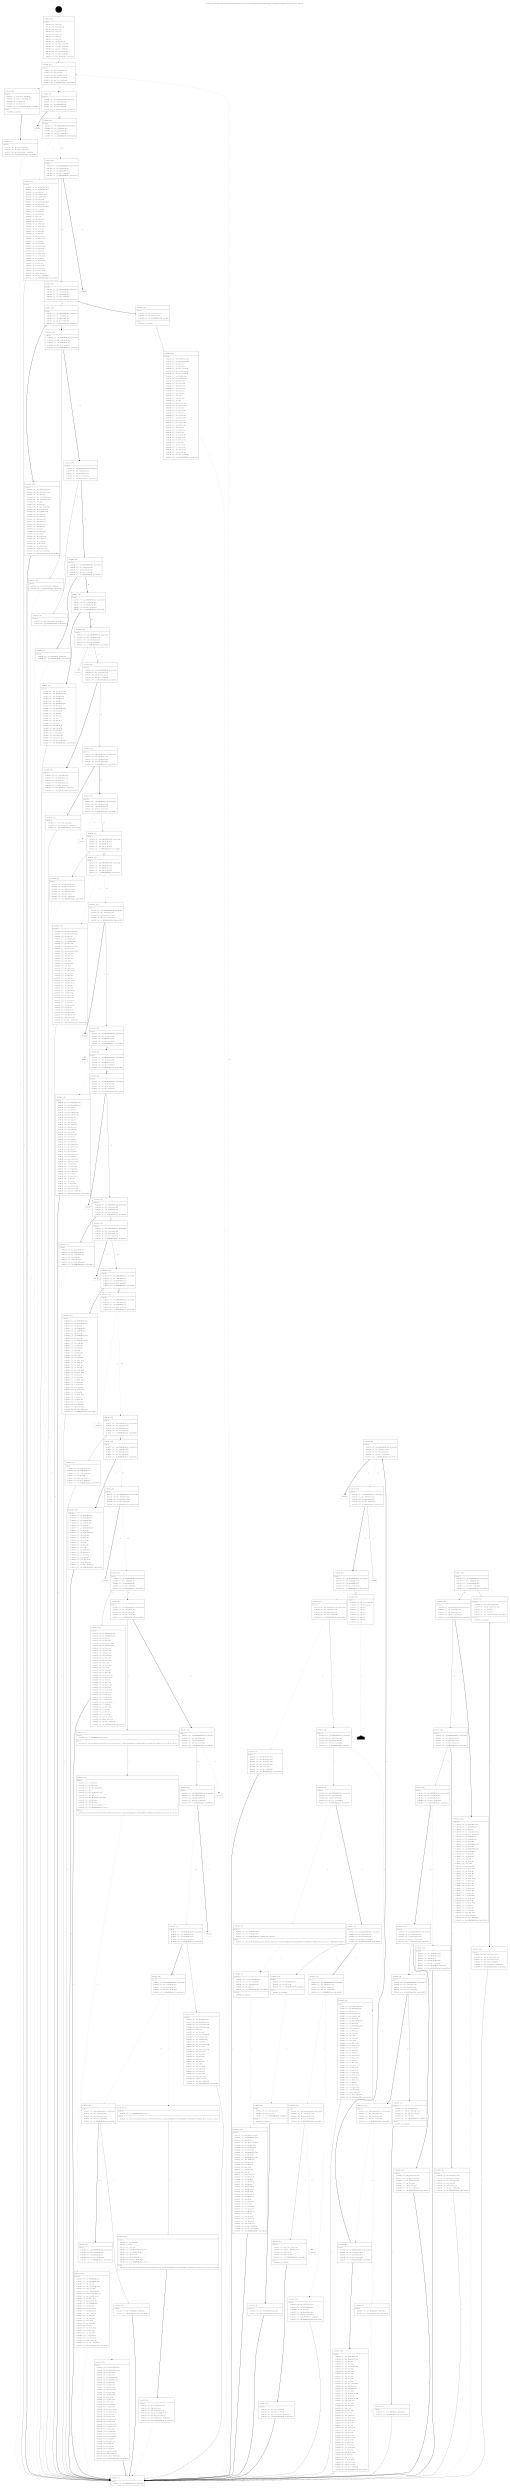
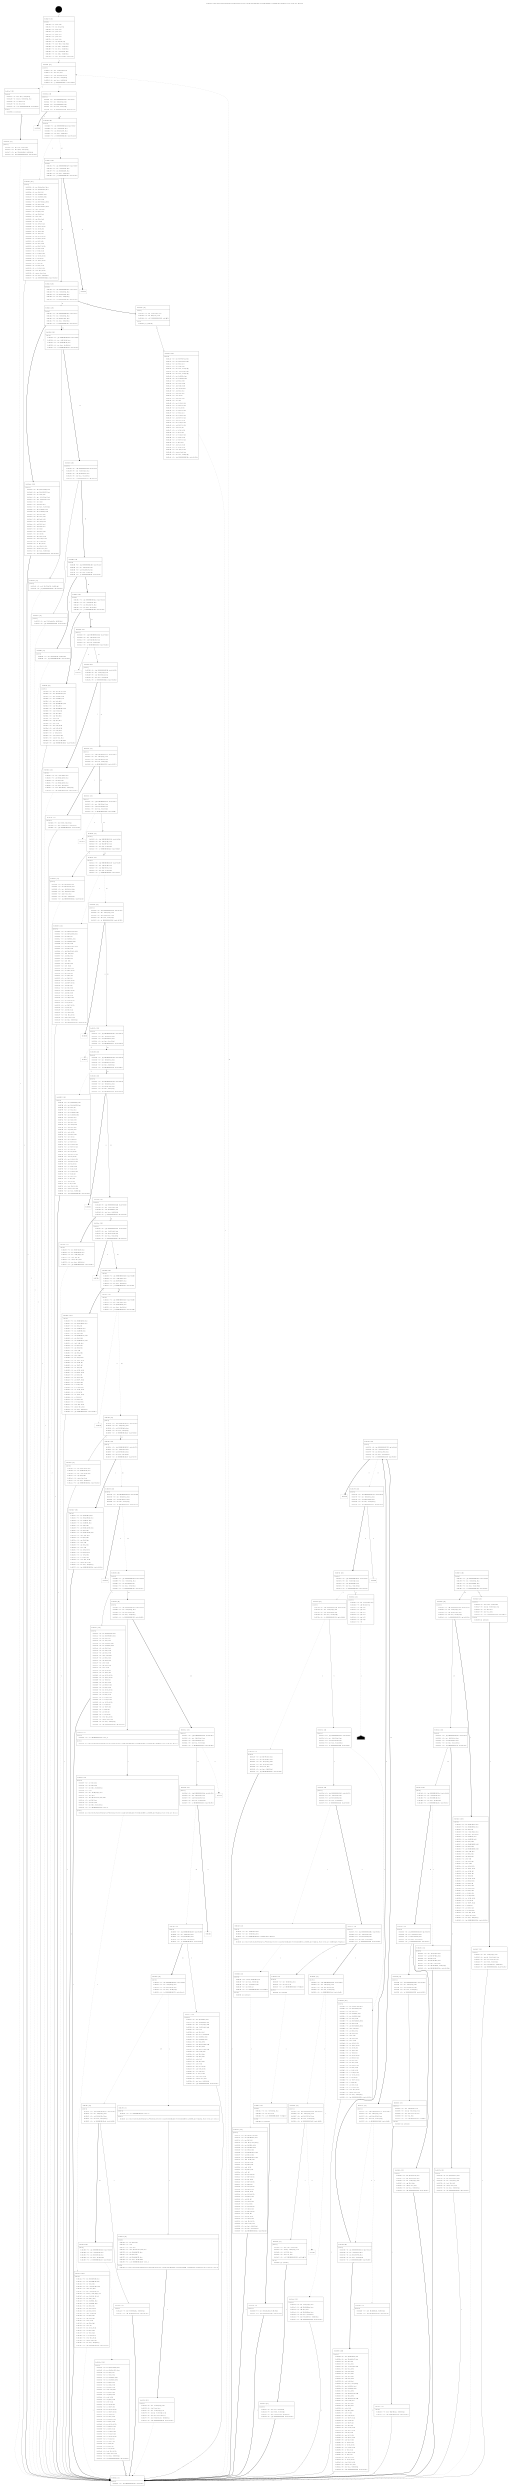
edge "0x401700 [28]" -> "0x40171c [28]": now "0x401754 [28]" -> "0x40171c [28]"
